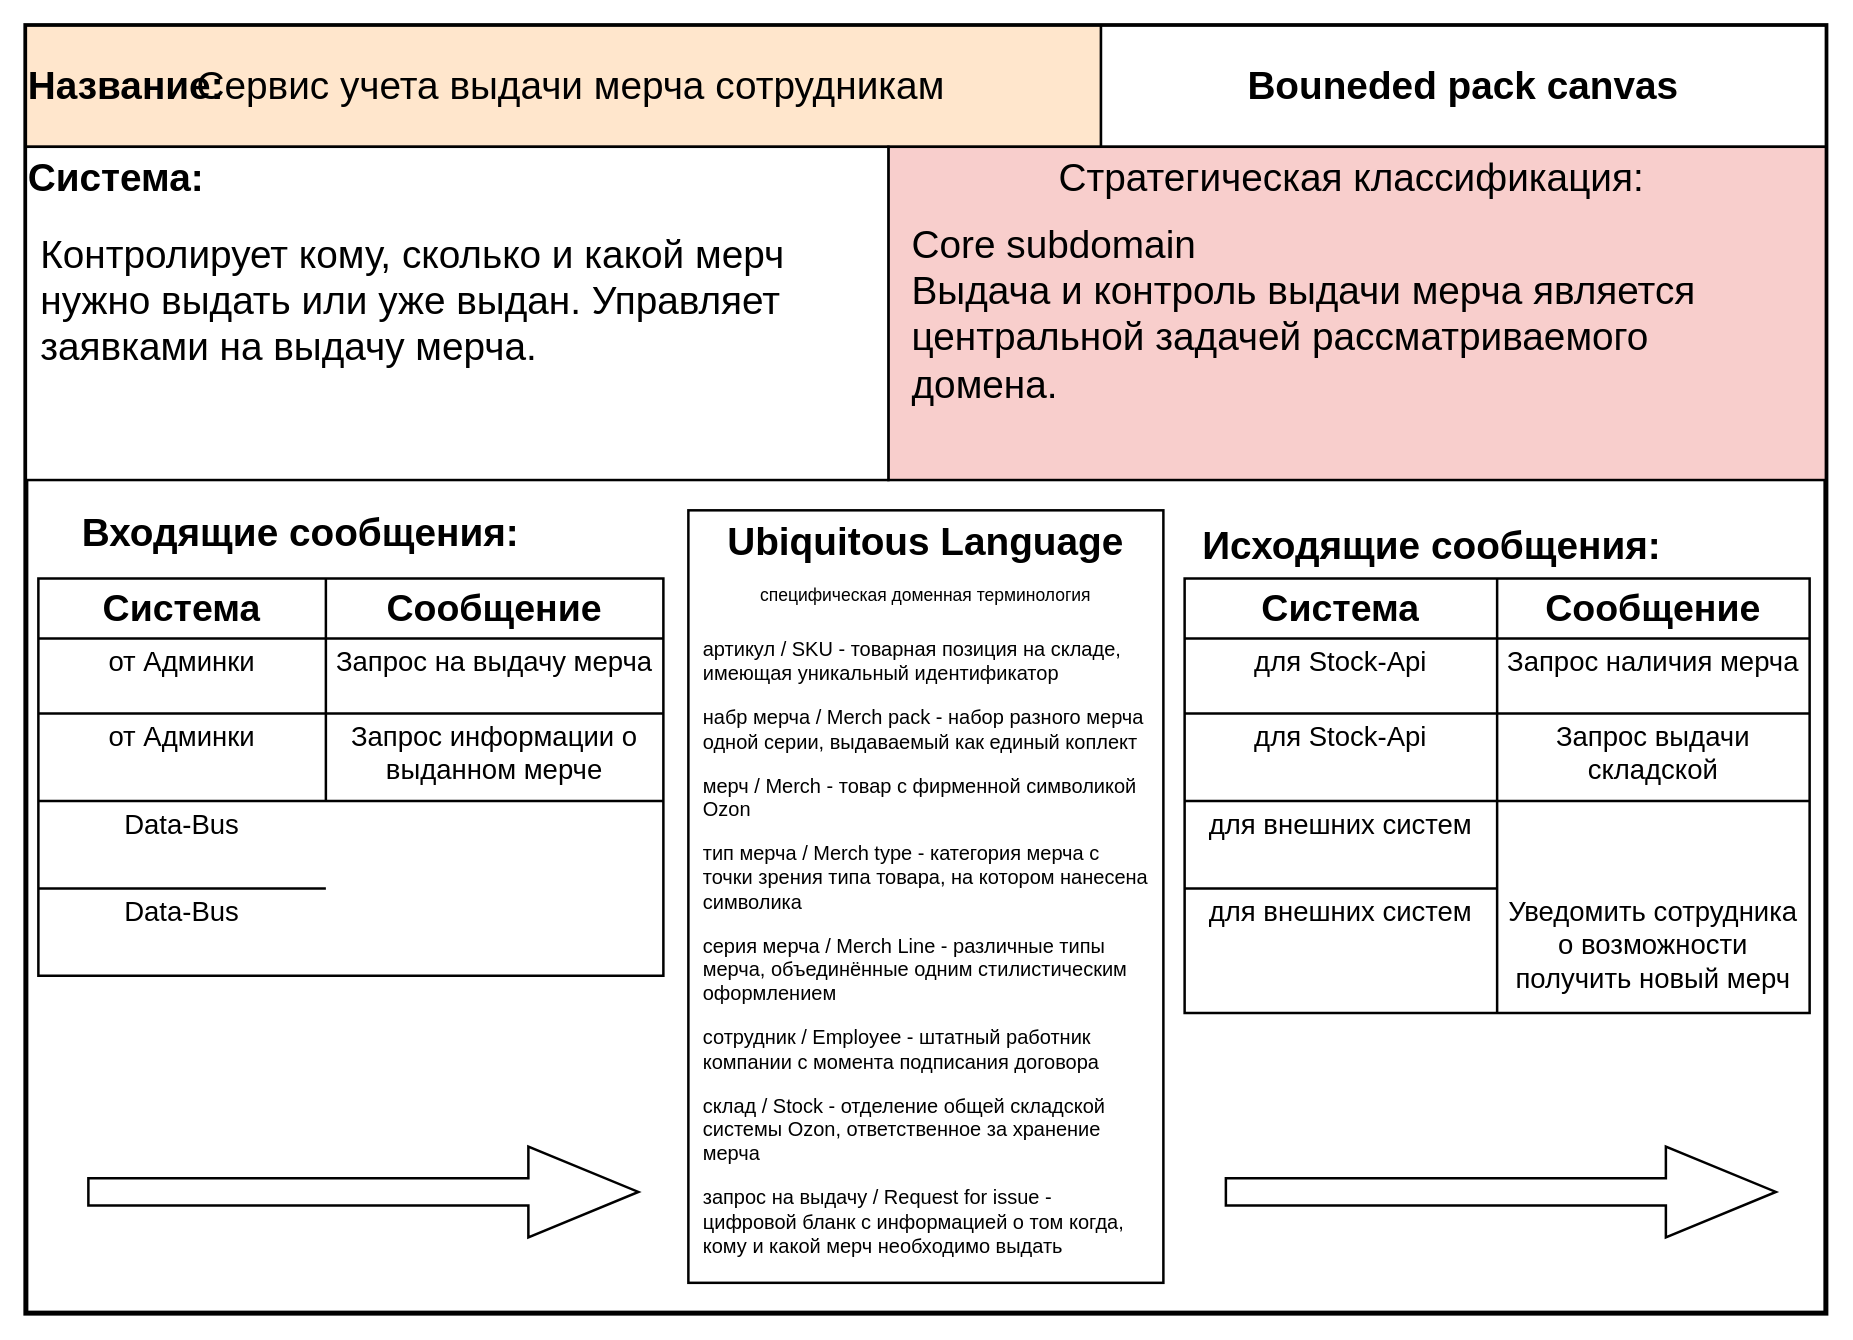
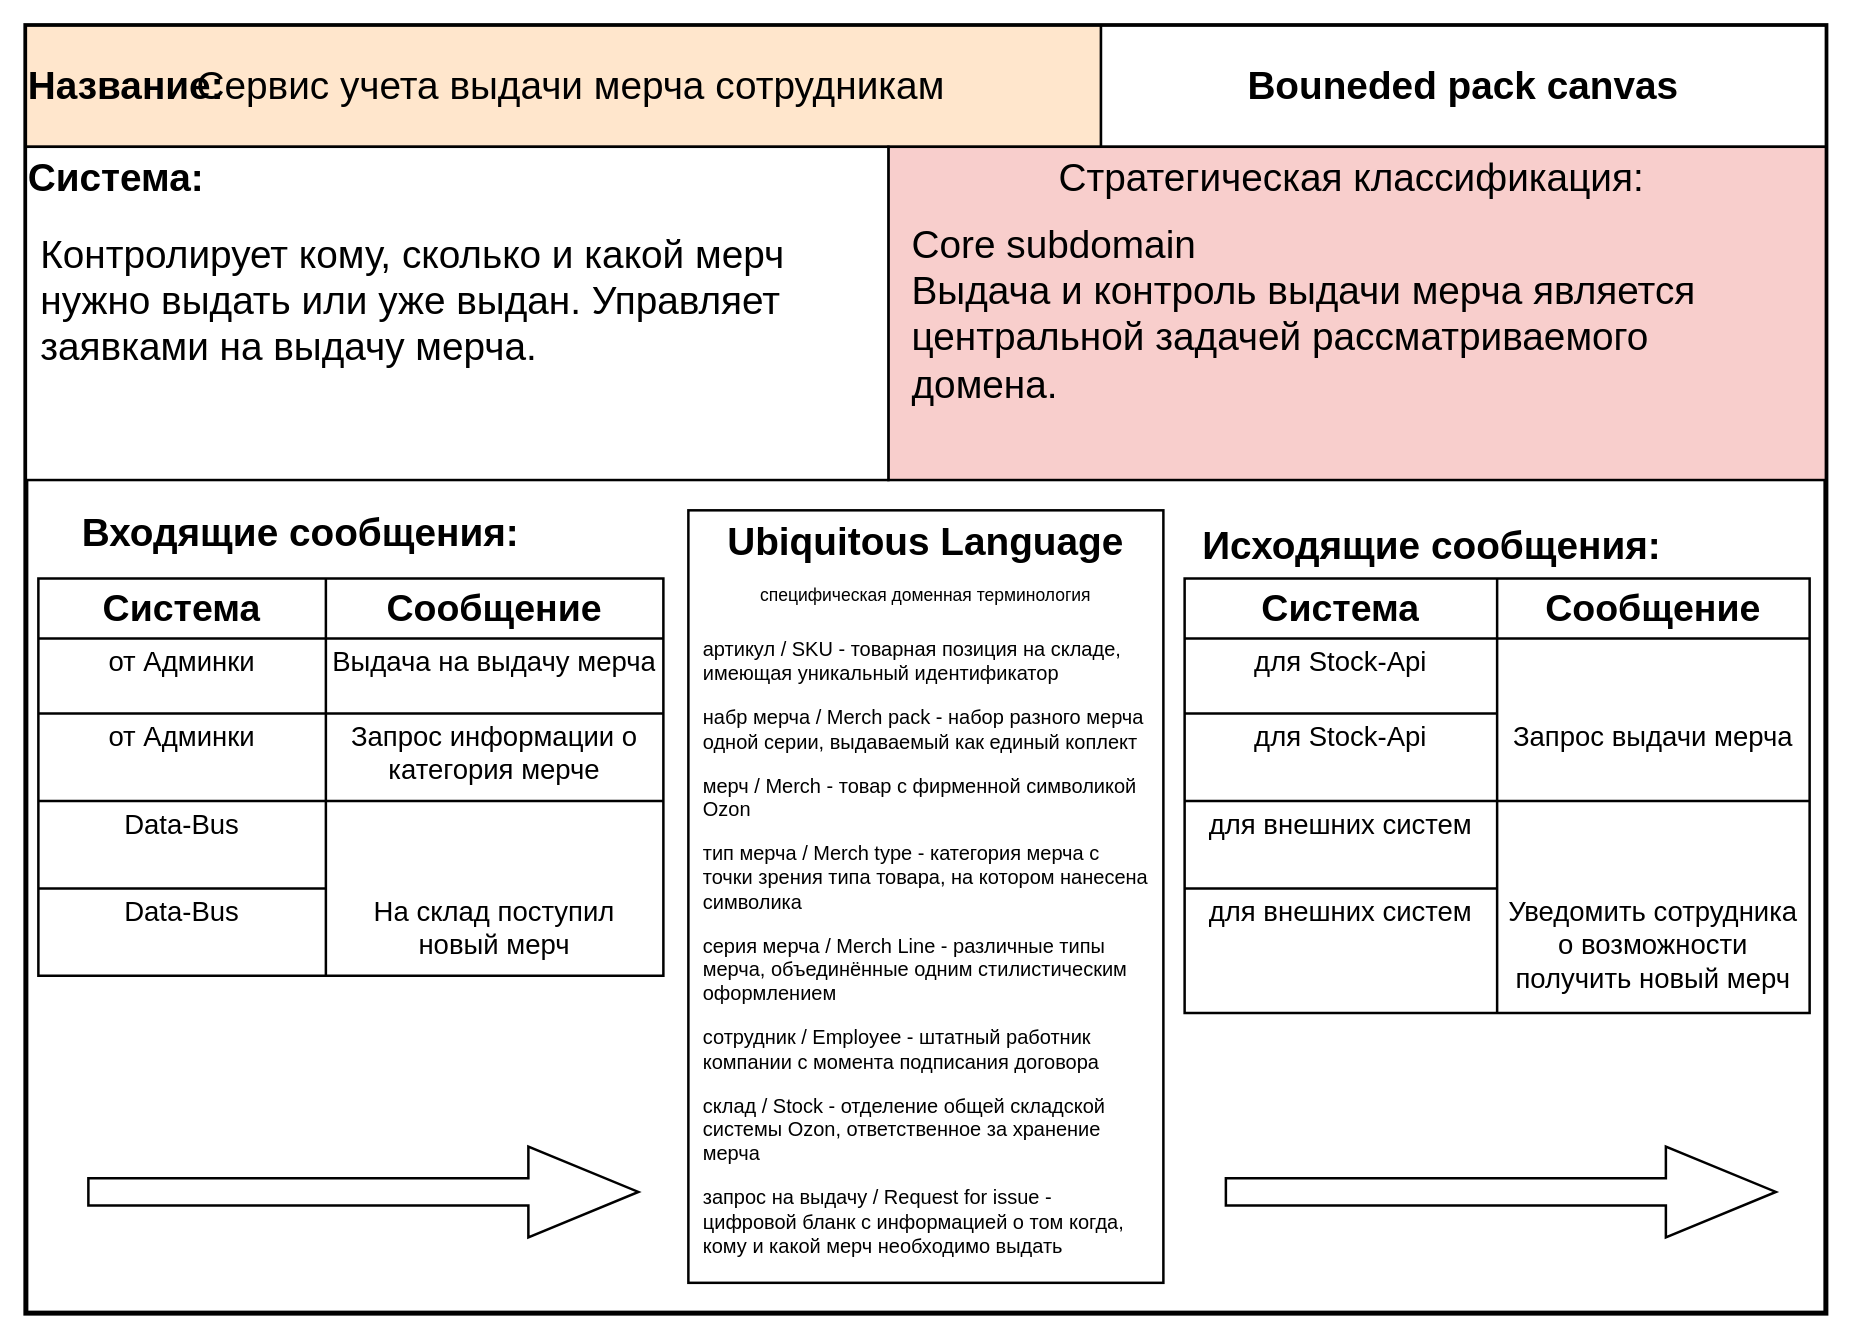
node "Запрос на выдачу мерча": label "Запрос на выдачу мерча" -> "Выдача на выдачу мерча"
node "Запрос наличия мерча": removed
node "Запрос информации о выданном мерче": label "Запрос информации о выданном мерче" -> "Запрос информации о категория мерче"
node "Запрос выдачи складской": label "Запрос выдачи складской" -> "Запрос выдачи мерча"
node "На склад поступил новый мерч": added
